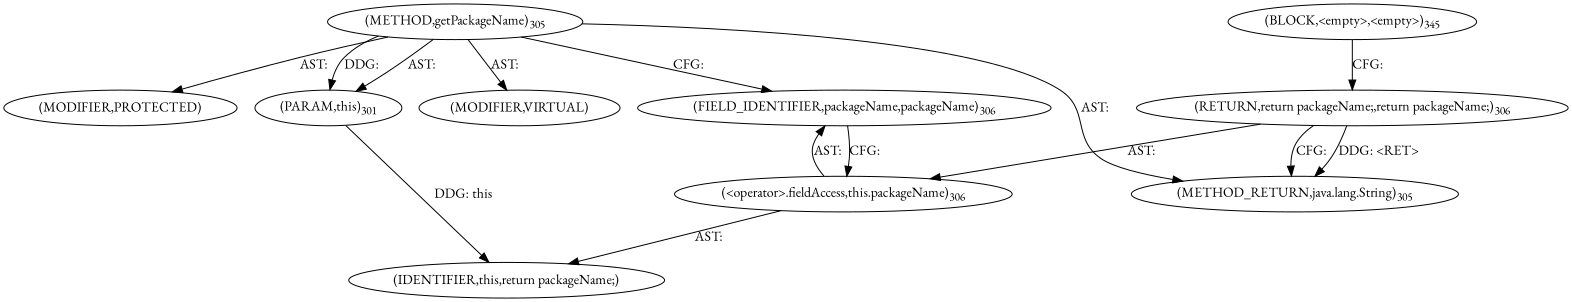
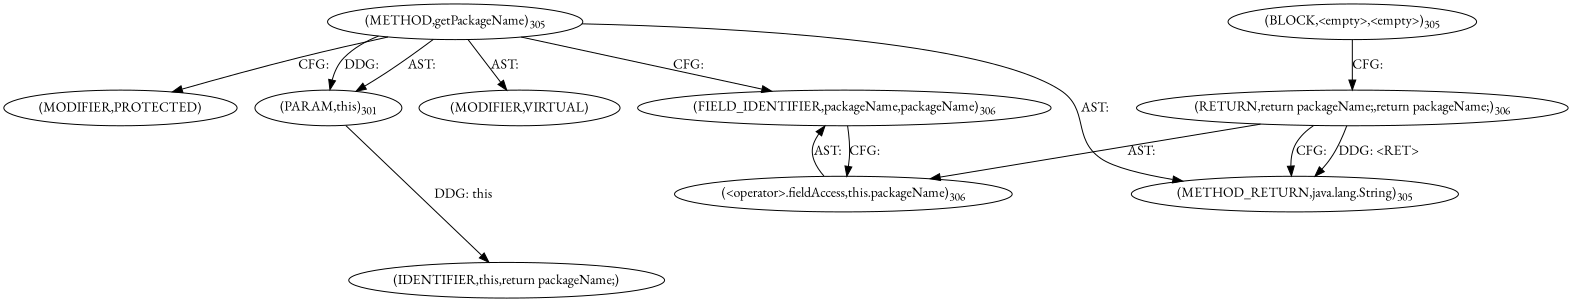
node "(BLOCK,<empty>,<empty>)": text "345" -> "305"
edge "(METHOD,getPackageName)" -> "(MODIFIER,PROTECTED)": label "AST: " -> "CFG: "
edge "(<operator>.fieldAccess,this.packageName)" -> "(IDENTIFIER,this,return packageName;)": removed, label "AST:"
